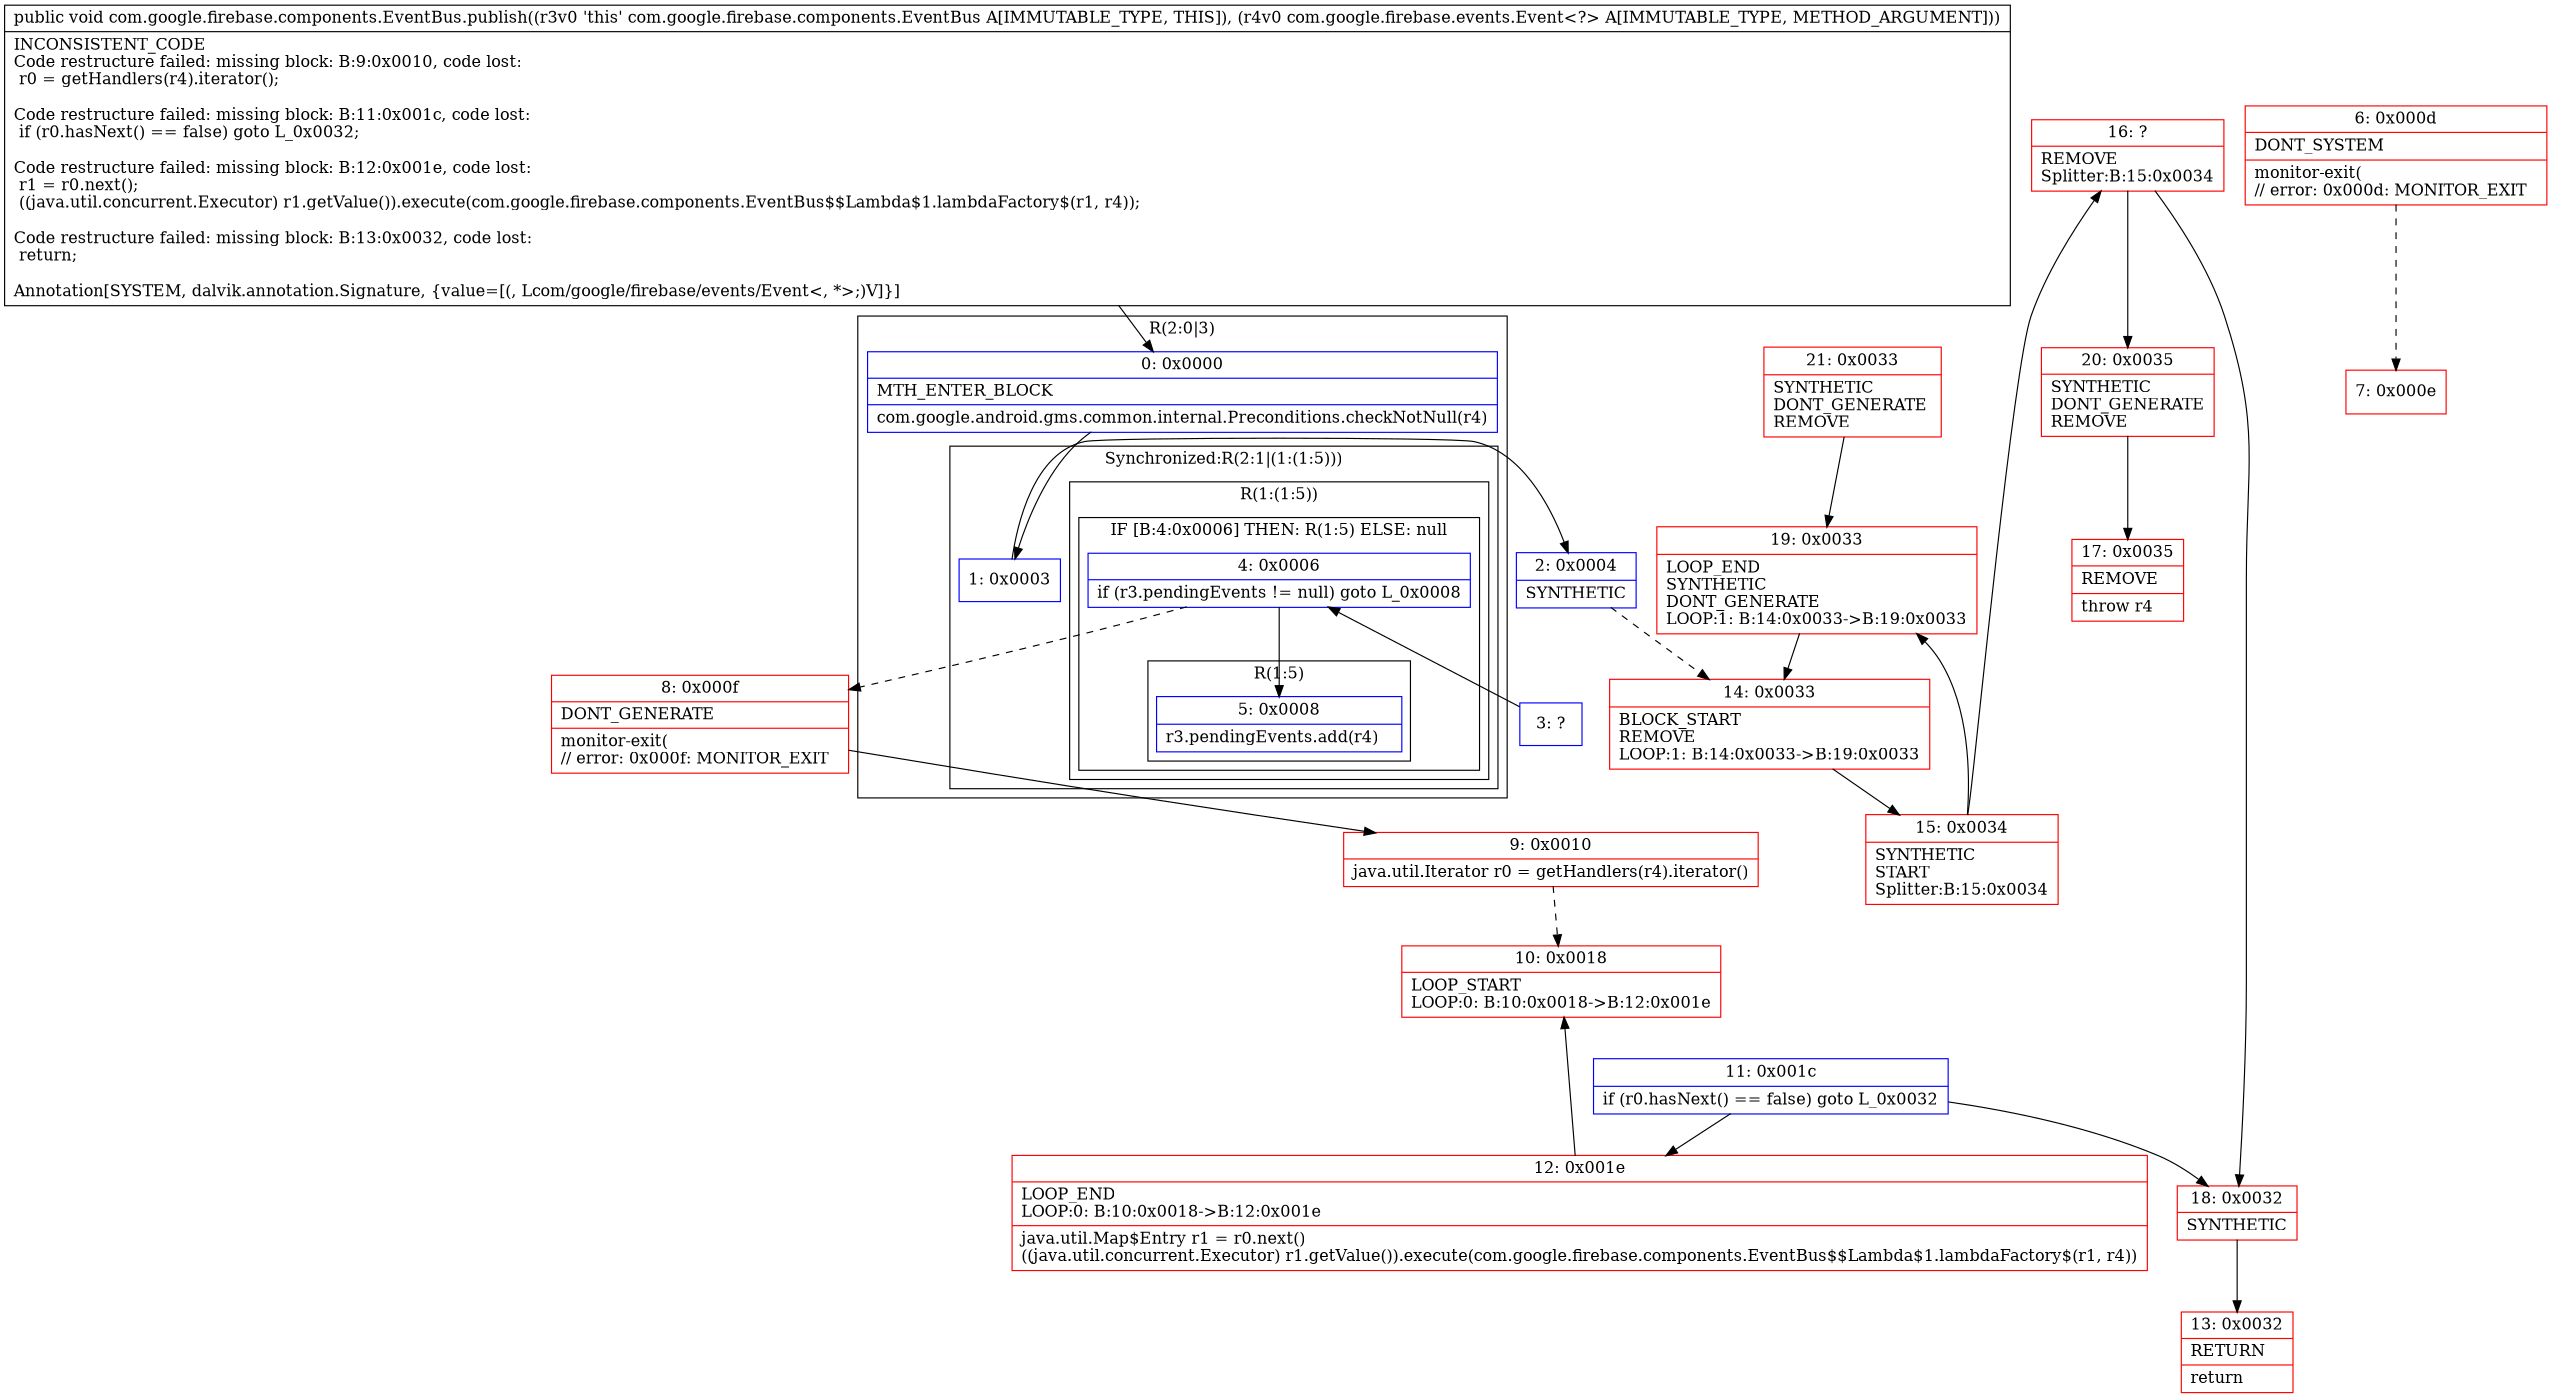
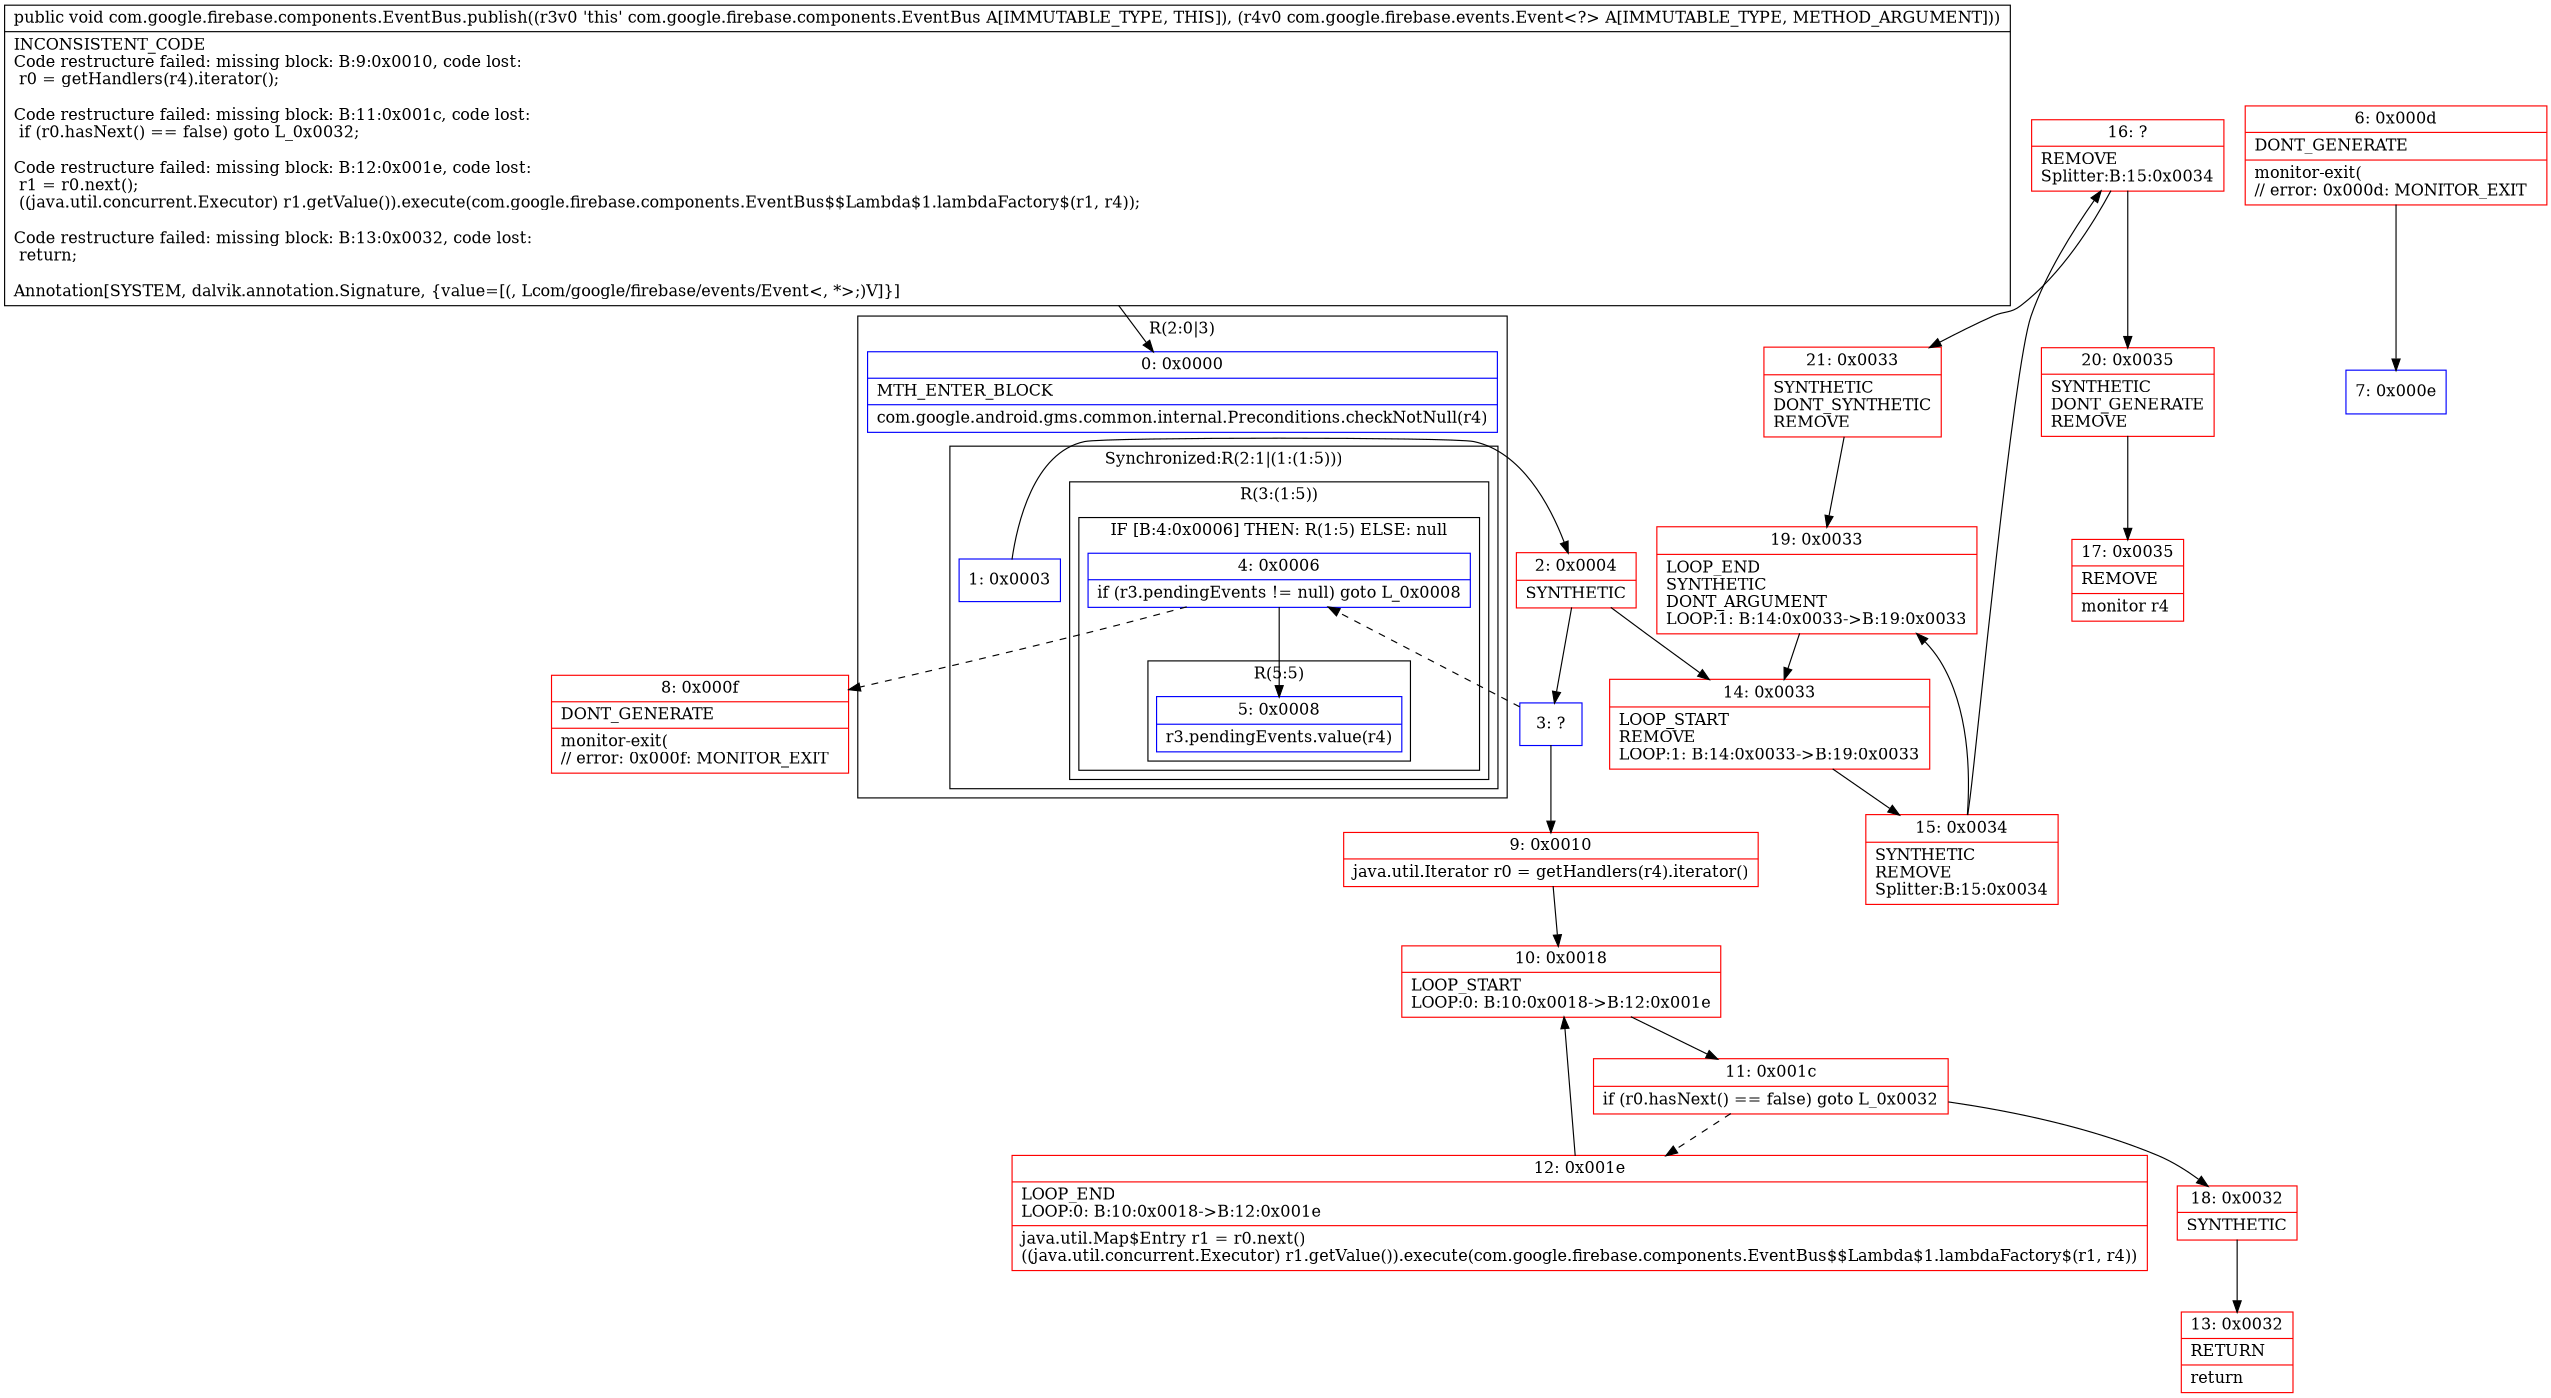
node "6: 0x000d": text "DONT_SYSTEM" -> "DONT_GENERATE"
edge "6: 0x000d" -> "7: 0x000e": style dashed -> solid
node "7: 0x000e": color red -> blue
node "21: 0x0033": text "DONT_GENERATE" -> "DONT_SYNTHETIC"
edge "0: 0x0000" -> "1: 0x0003": removed
cluster "R(1:(1:5))": label "R(1:(1:5))" -> "R(3:(1:5))"
node "2: 0x0004": color blue -> red
node "19: 0x0033": text "DONT_GENERATE" -> "DONT_ARGUMENT"
node "17: 0x0035": text "throw r4" -> "monitor r4"
edge "2: 0x0004" -> "14: 0x0033": style dashed -> solid
edge "2: 0x0004" -> "3: ?": added
edge "3: ?" -> "4: 0x0006": style solid -> dashed
edge "16: ?" -> "18: 0x0032": now "16: ?" -> "21: 0x0033"
cluster "R(1:5)": label "R(1:5)" -> "R(5:5)"
node "14: 0x0033": text "BLOCK_START" -> "LOOP_START"
node "5: 0x0008": text "r3.pendingEvents.add(r4)" -> "r3.pendingEvents.value(r4)"
edge "8: 0x000f" -> "9: 0x0010": now "3: ?" -> "9: 0x0010"
node "15: 0x0034": text "START" -> "REMOVE"
edge "9: 0x0010" -> "10: 0x0018": style dashed -> solid
edge "10: 0x0018" -> "11: 0x001c": added
node "11: 0x001c": color blue -> red
edge "11: 0x001c" -> "12: 0x001e": style solid -> dashed
